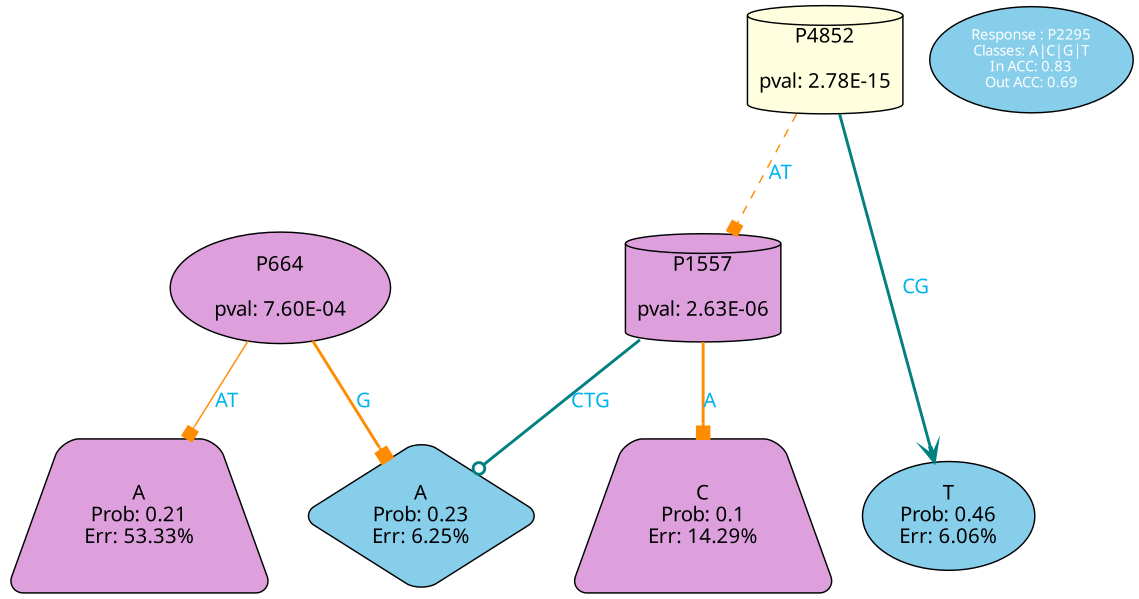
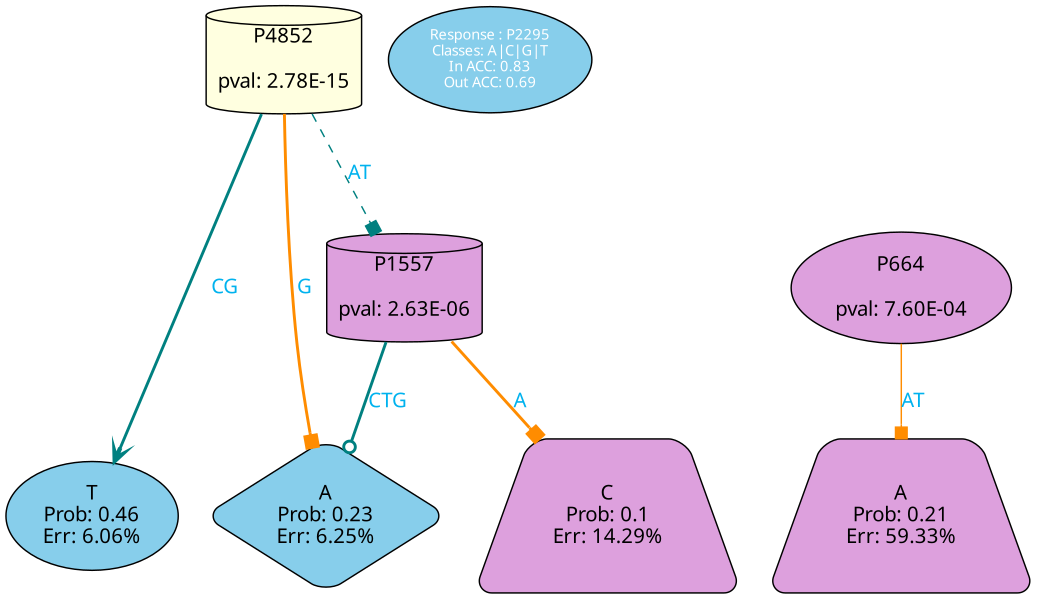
edge "P4852 pval: 2.78E-15" -> "P1557 pval: 2.63E-06": color darkorange -> teal
edge "P664 pval: 7.60E-04" -> "A Prob: 0.23 Err: 6.25%": now "P4852 pval: 2.78E-15" -> "A Prob: 0.23 Err: 6.25%"
node "A Prob: 0.21 Err: 53.33%": label "A Prob: 0.21 Err: 53.33%" -> "A Prob: 0.21 Err: 59.33%"
